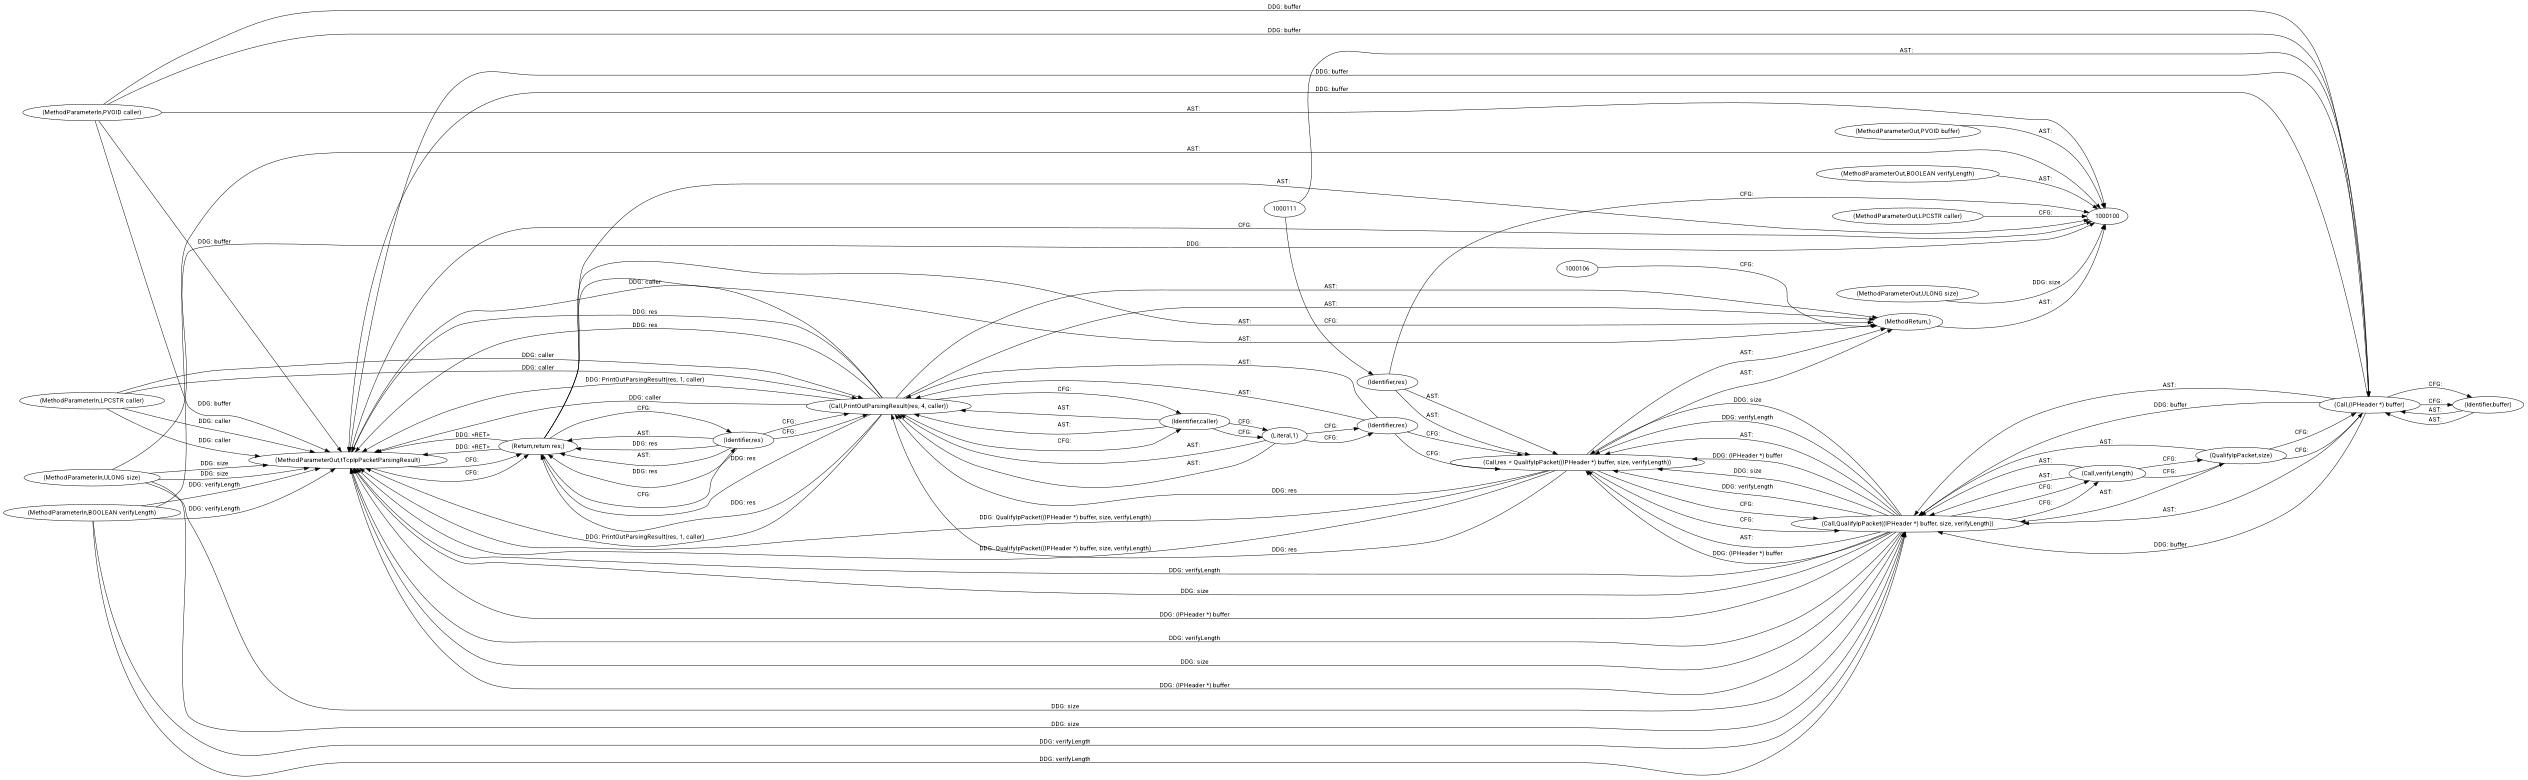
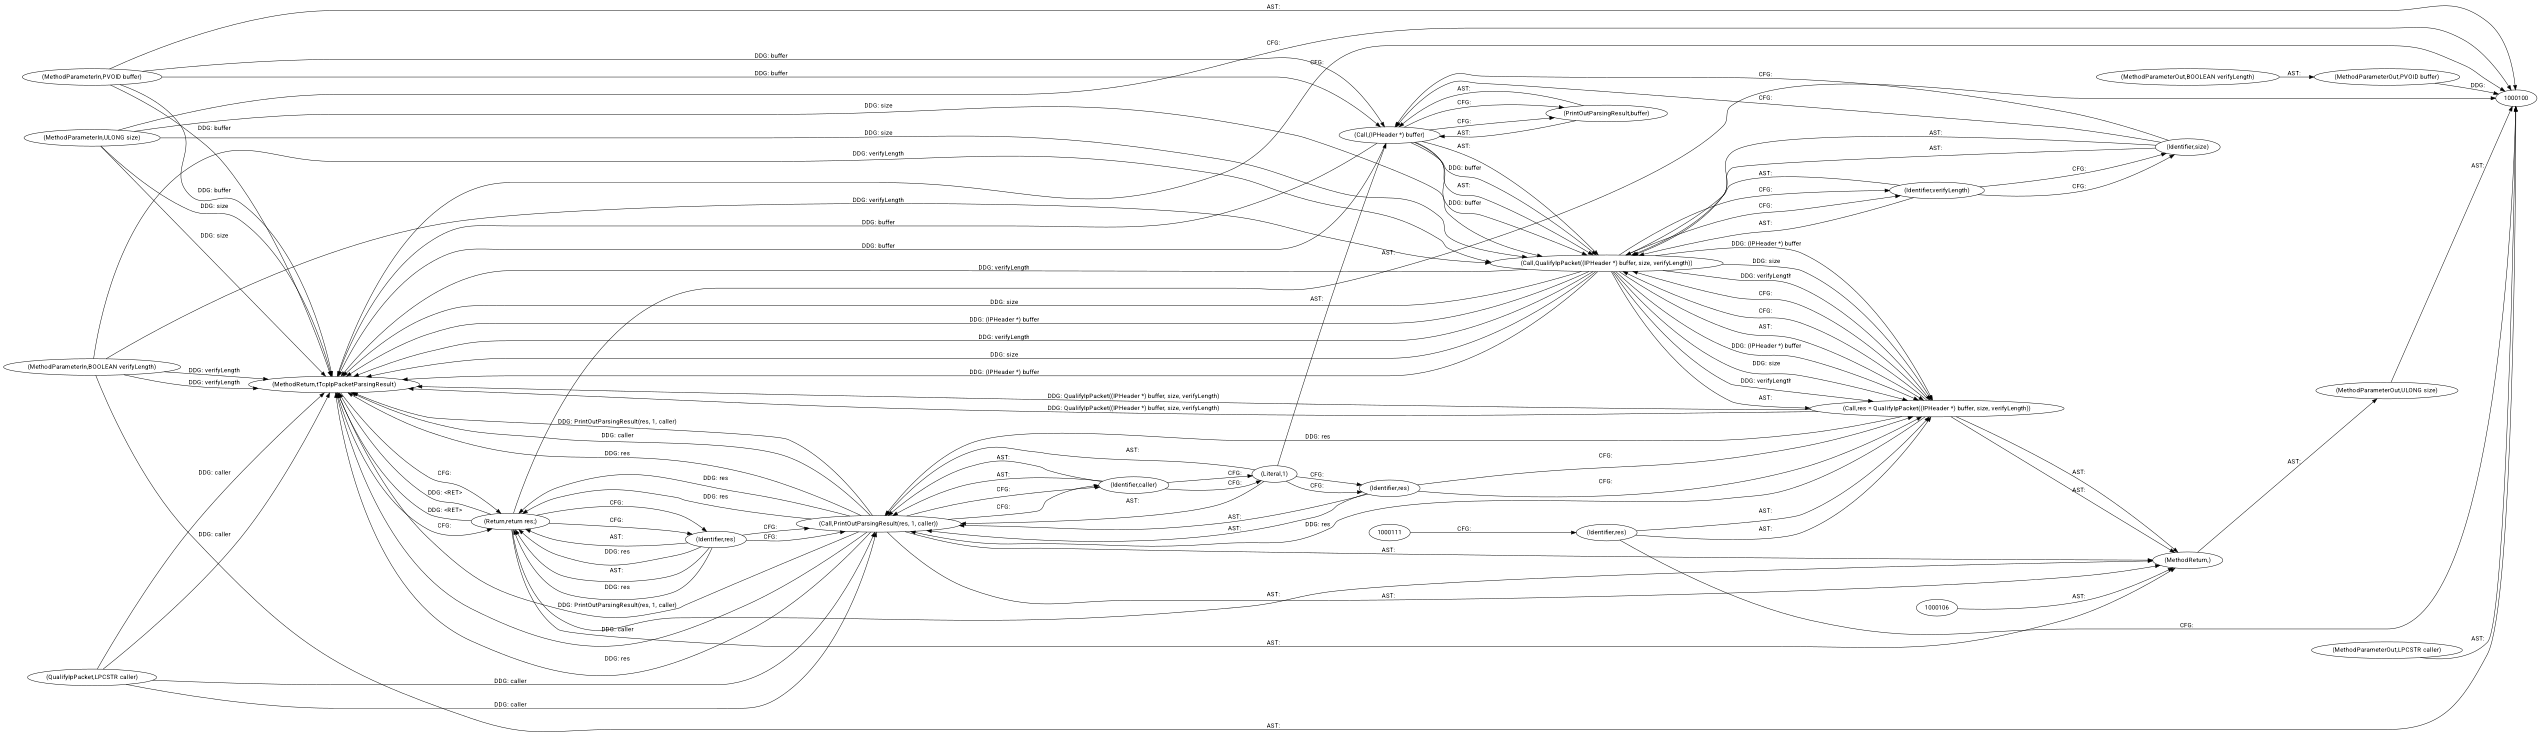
edge "1000111" -> "(Call,(IPHeader *) buffer)": now "(Literal,1)" -> "(Call,(IPHeader *) buffer)"
node "(MethodParameterIn,PVOID caller)": label "(MethodParameterIn,PVOID caller)" -> "(MethodParameterIn,PVOID buffer)"
edge "(MethodParameterOut,PVOID buffer)" -> "1000100": label "AST: " -> "DDG: "
edge "(MethodParameterIn,ULONG size)" -> "1000100": label "AST: " -> "CFG: "
edge "(MethodParameterOut,BOOLEAN verifyLength)" -> "1000100": now "(MethodParameterOut,BOOLEAN verifyLength)" -> "(MethodParameterOut,PVOID buffer)"
edge "(MethodParameterOut,LPCSTR caller)" -> "1000100": label "CFG: " -> "AST: "
edge "(MethodParameterIn,BOOLEAN verifyLength)" -> "1000100": label "DDG: " -> "AST: "
edge "1000106" -> "(MethodReturn,)": label "CFG: " -> "AST: "
edge "(MethodParameterOut,ULONG size)" -> "1000100": label "DDG: size" -> "AST: "
edge "(MethodReturn,)" -> "1000100": now "(MethodReturn,)" -> "(MethodParameterOut,ULONG size)"
node "(MethodParameterIn,LPCSTR caller)": label "(MethodParameterIn,LPCSTR caller)" -> "(QualifyIpPacket,LPCSTR caller)"
node "(Identifier,buffer)": label "(Identifier,buffer)" -> "(PrintOutParsingResult,buffer)"
node "(Call,PrintOutParsingResult(res, 4, caller))": label "(Call,PrintOutParsingResult(res, 4, caller))" -> "(Call,PrintOutParsingResult(res, 1, caller))"
node "(QualifyIpPacket,size)": label "(QualifyIpPacket,size)" -> "(Identifier,size)"
node "(MethodParameterOut,tTcpIpPacketParsingResult)": label "(MethodParameterOut,tTcpIpPacketParsingResult)" -> "(MethodReturn,tTcpIpPacketParsingResult)"
node "(Call,verifyLength)": label "(Call,verifyLength)" -> "(Identifier,verifyLength)"
